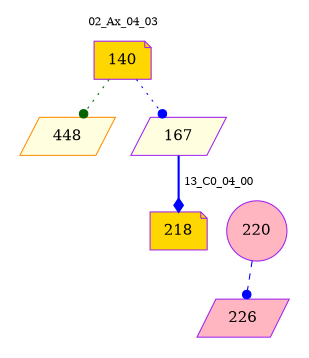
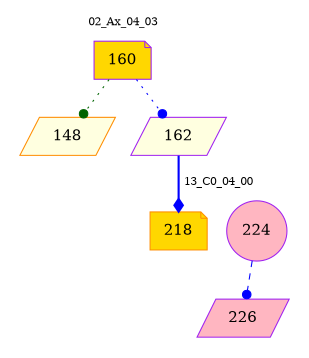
node "140": label "140" -> "160"
node "448": label "448" -> "148"
node "167": label "167" -> "162"
node "218": color purple -> darkorange
node "220": label "220" -> "224"
